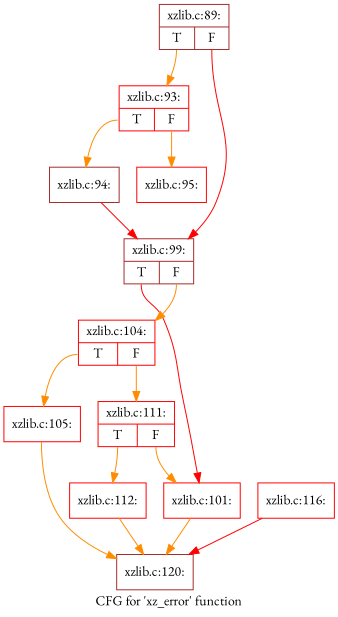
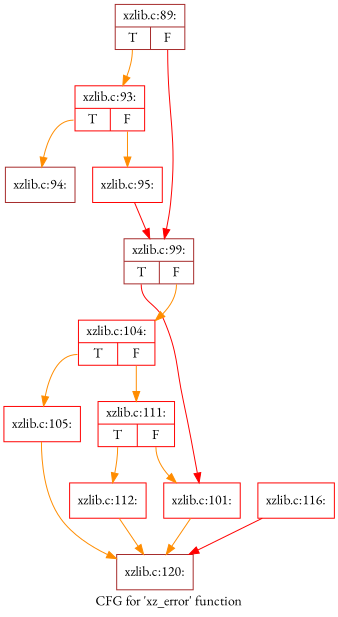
edge "xzlib.c:94:" -> "xzlib.c:99:": now "xzlib.c:95:" -> "xzlib.c:99:"
